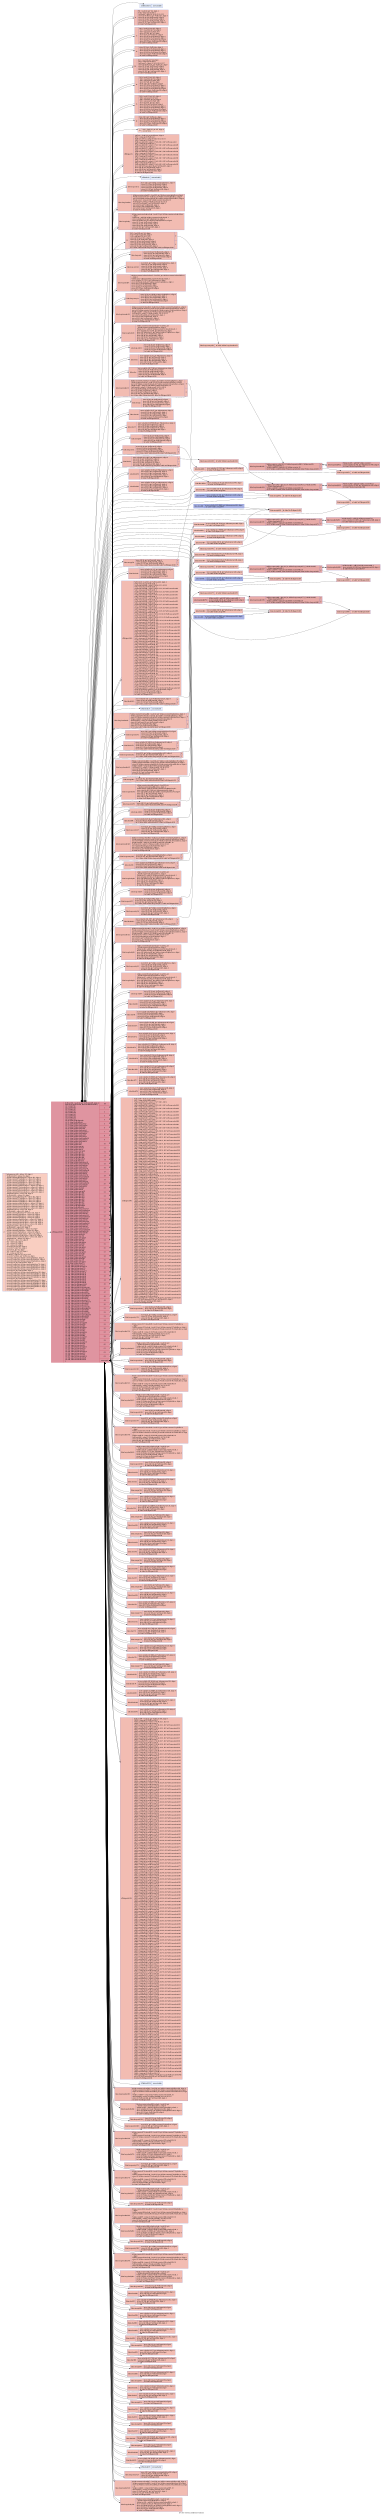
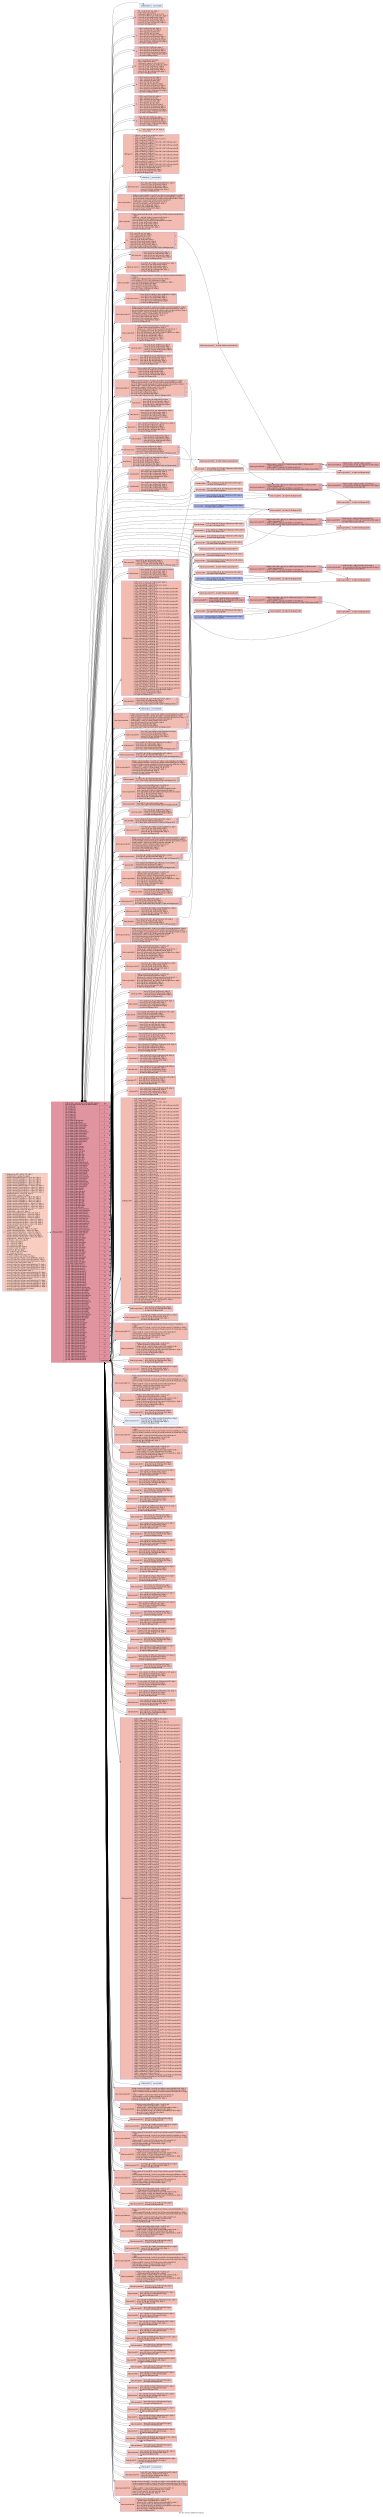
node "fake.loop.entry147:": fillcolor #e1675170 -> #c7d7f070
